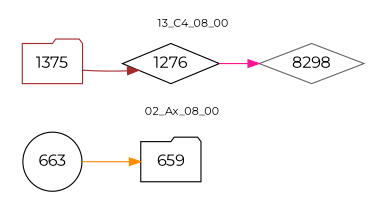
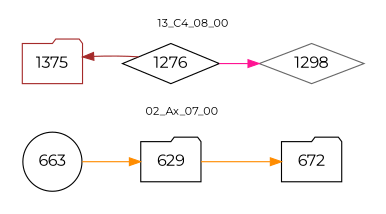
node "8298": label "8298" -> "1298"
edge "1375" -> "1276": reversed
cluster "02_Ax_08_00": label "02_Ax_08_00" -> "02_Ax_07_00"
node "659": label "659" -> "629"
node "672": added
